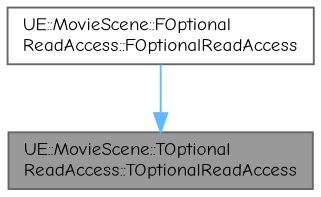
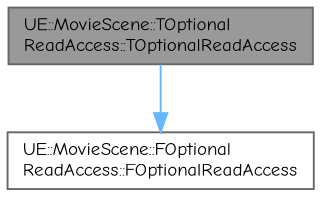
edge "UE::MovieScene::FOptional ReadAccess::FOptionalReadAccess" -> "UE::MovieScene::TOptional ReadAccess::TOptionalReadAccess": reversed
